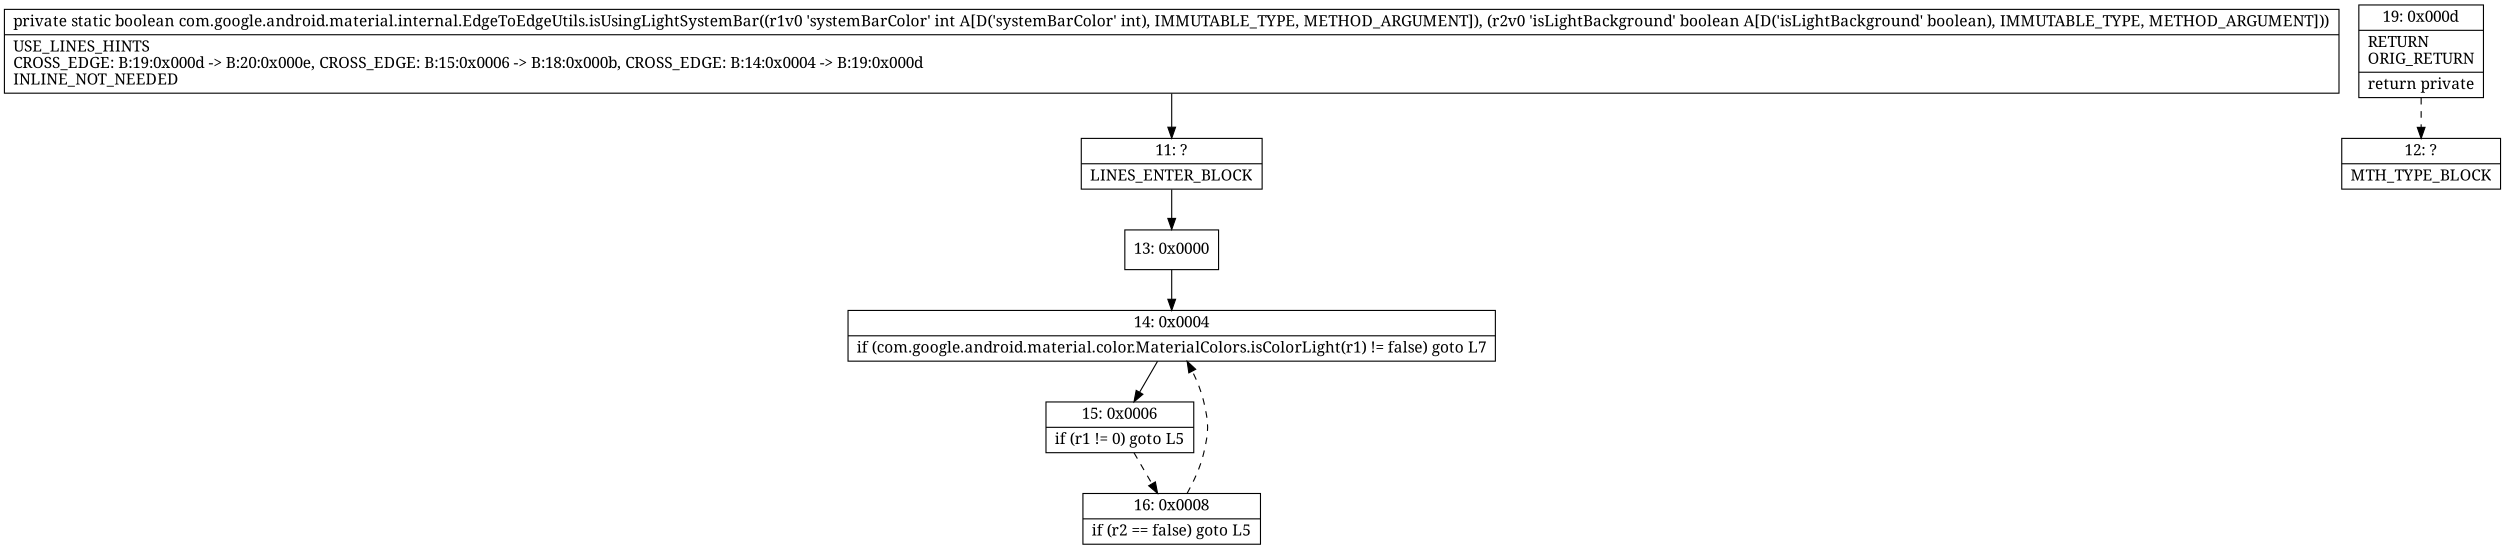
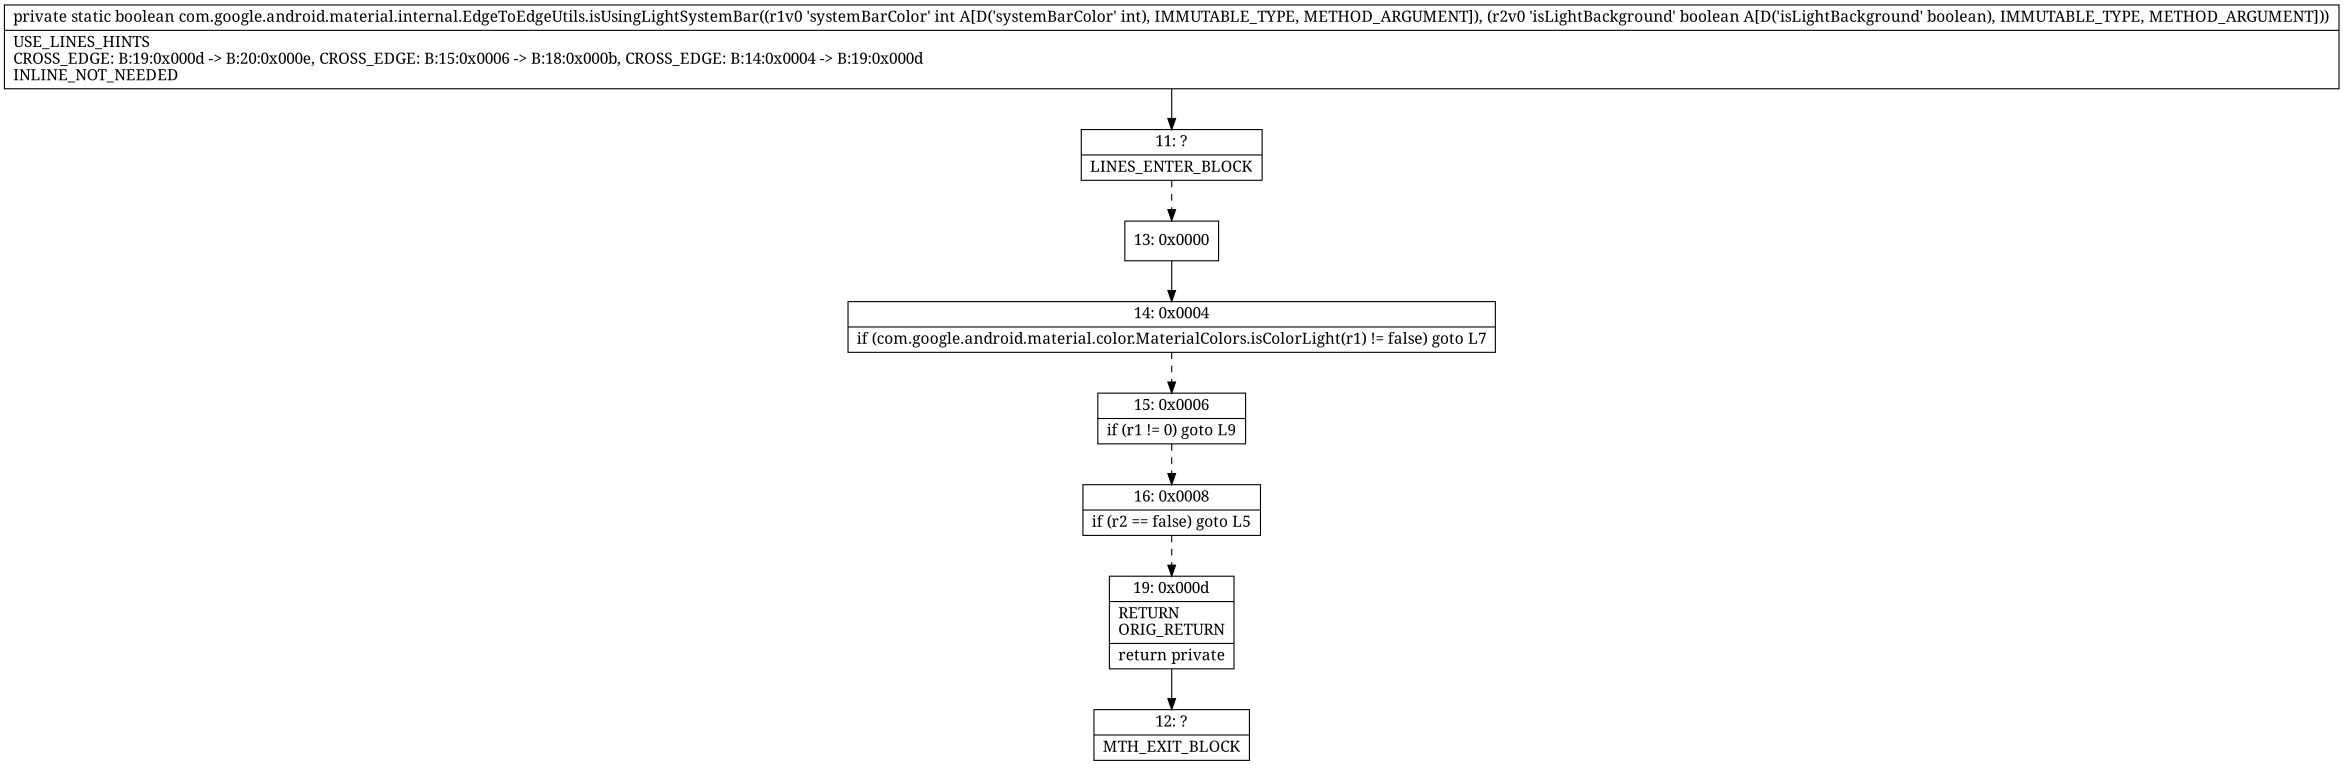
edge "19: 0x000d" -> "12: ?": style dashed -> solid
node "12: ?": text "MTH_TYPE_BLOCK" -> "MTH_EXIT_BLOCK"
edge "11: ?" -> "13: 0x0000": style solid -> dashed
edge "14: 0x0004" -> "15: 0x0006": style solid -> dashed
edge "16: 0x0008" -> "14: 0x0004": now "16: 0x0008" -> "19: 0x000d"
node "15: 0x0006": text "if (r1 != 0) goto L5" -> "if (r1 != 0) goto L9"
